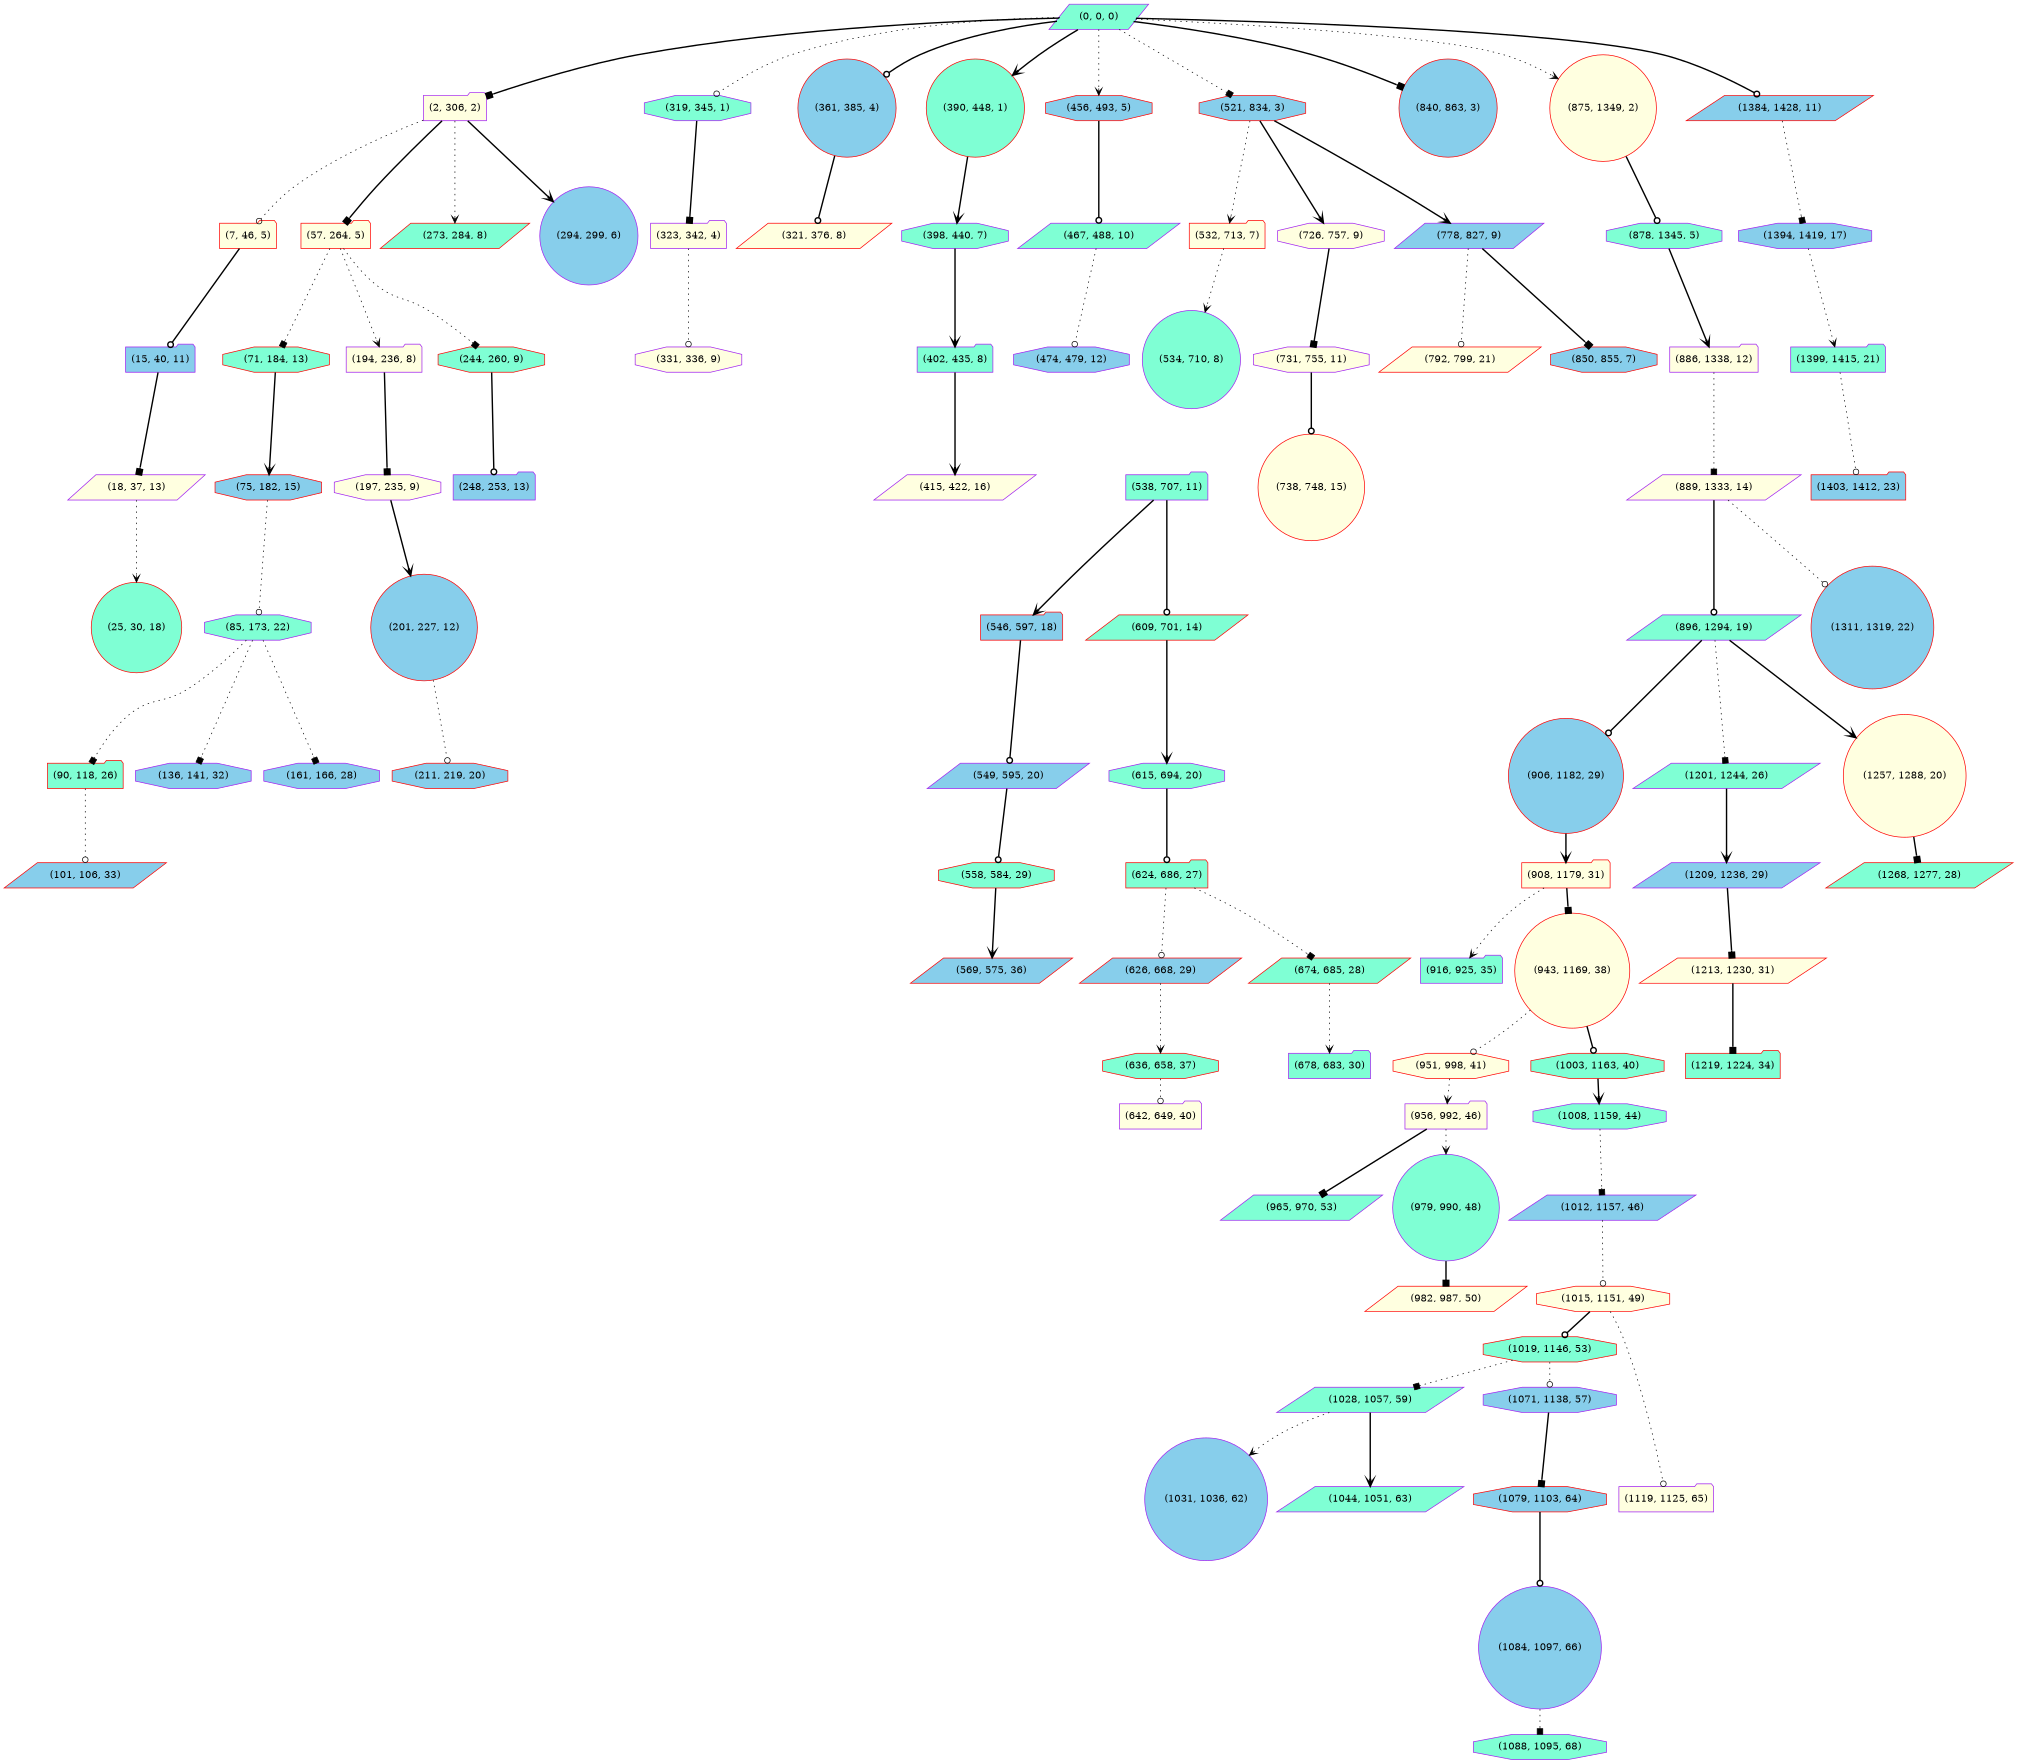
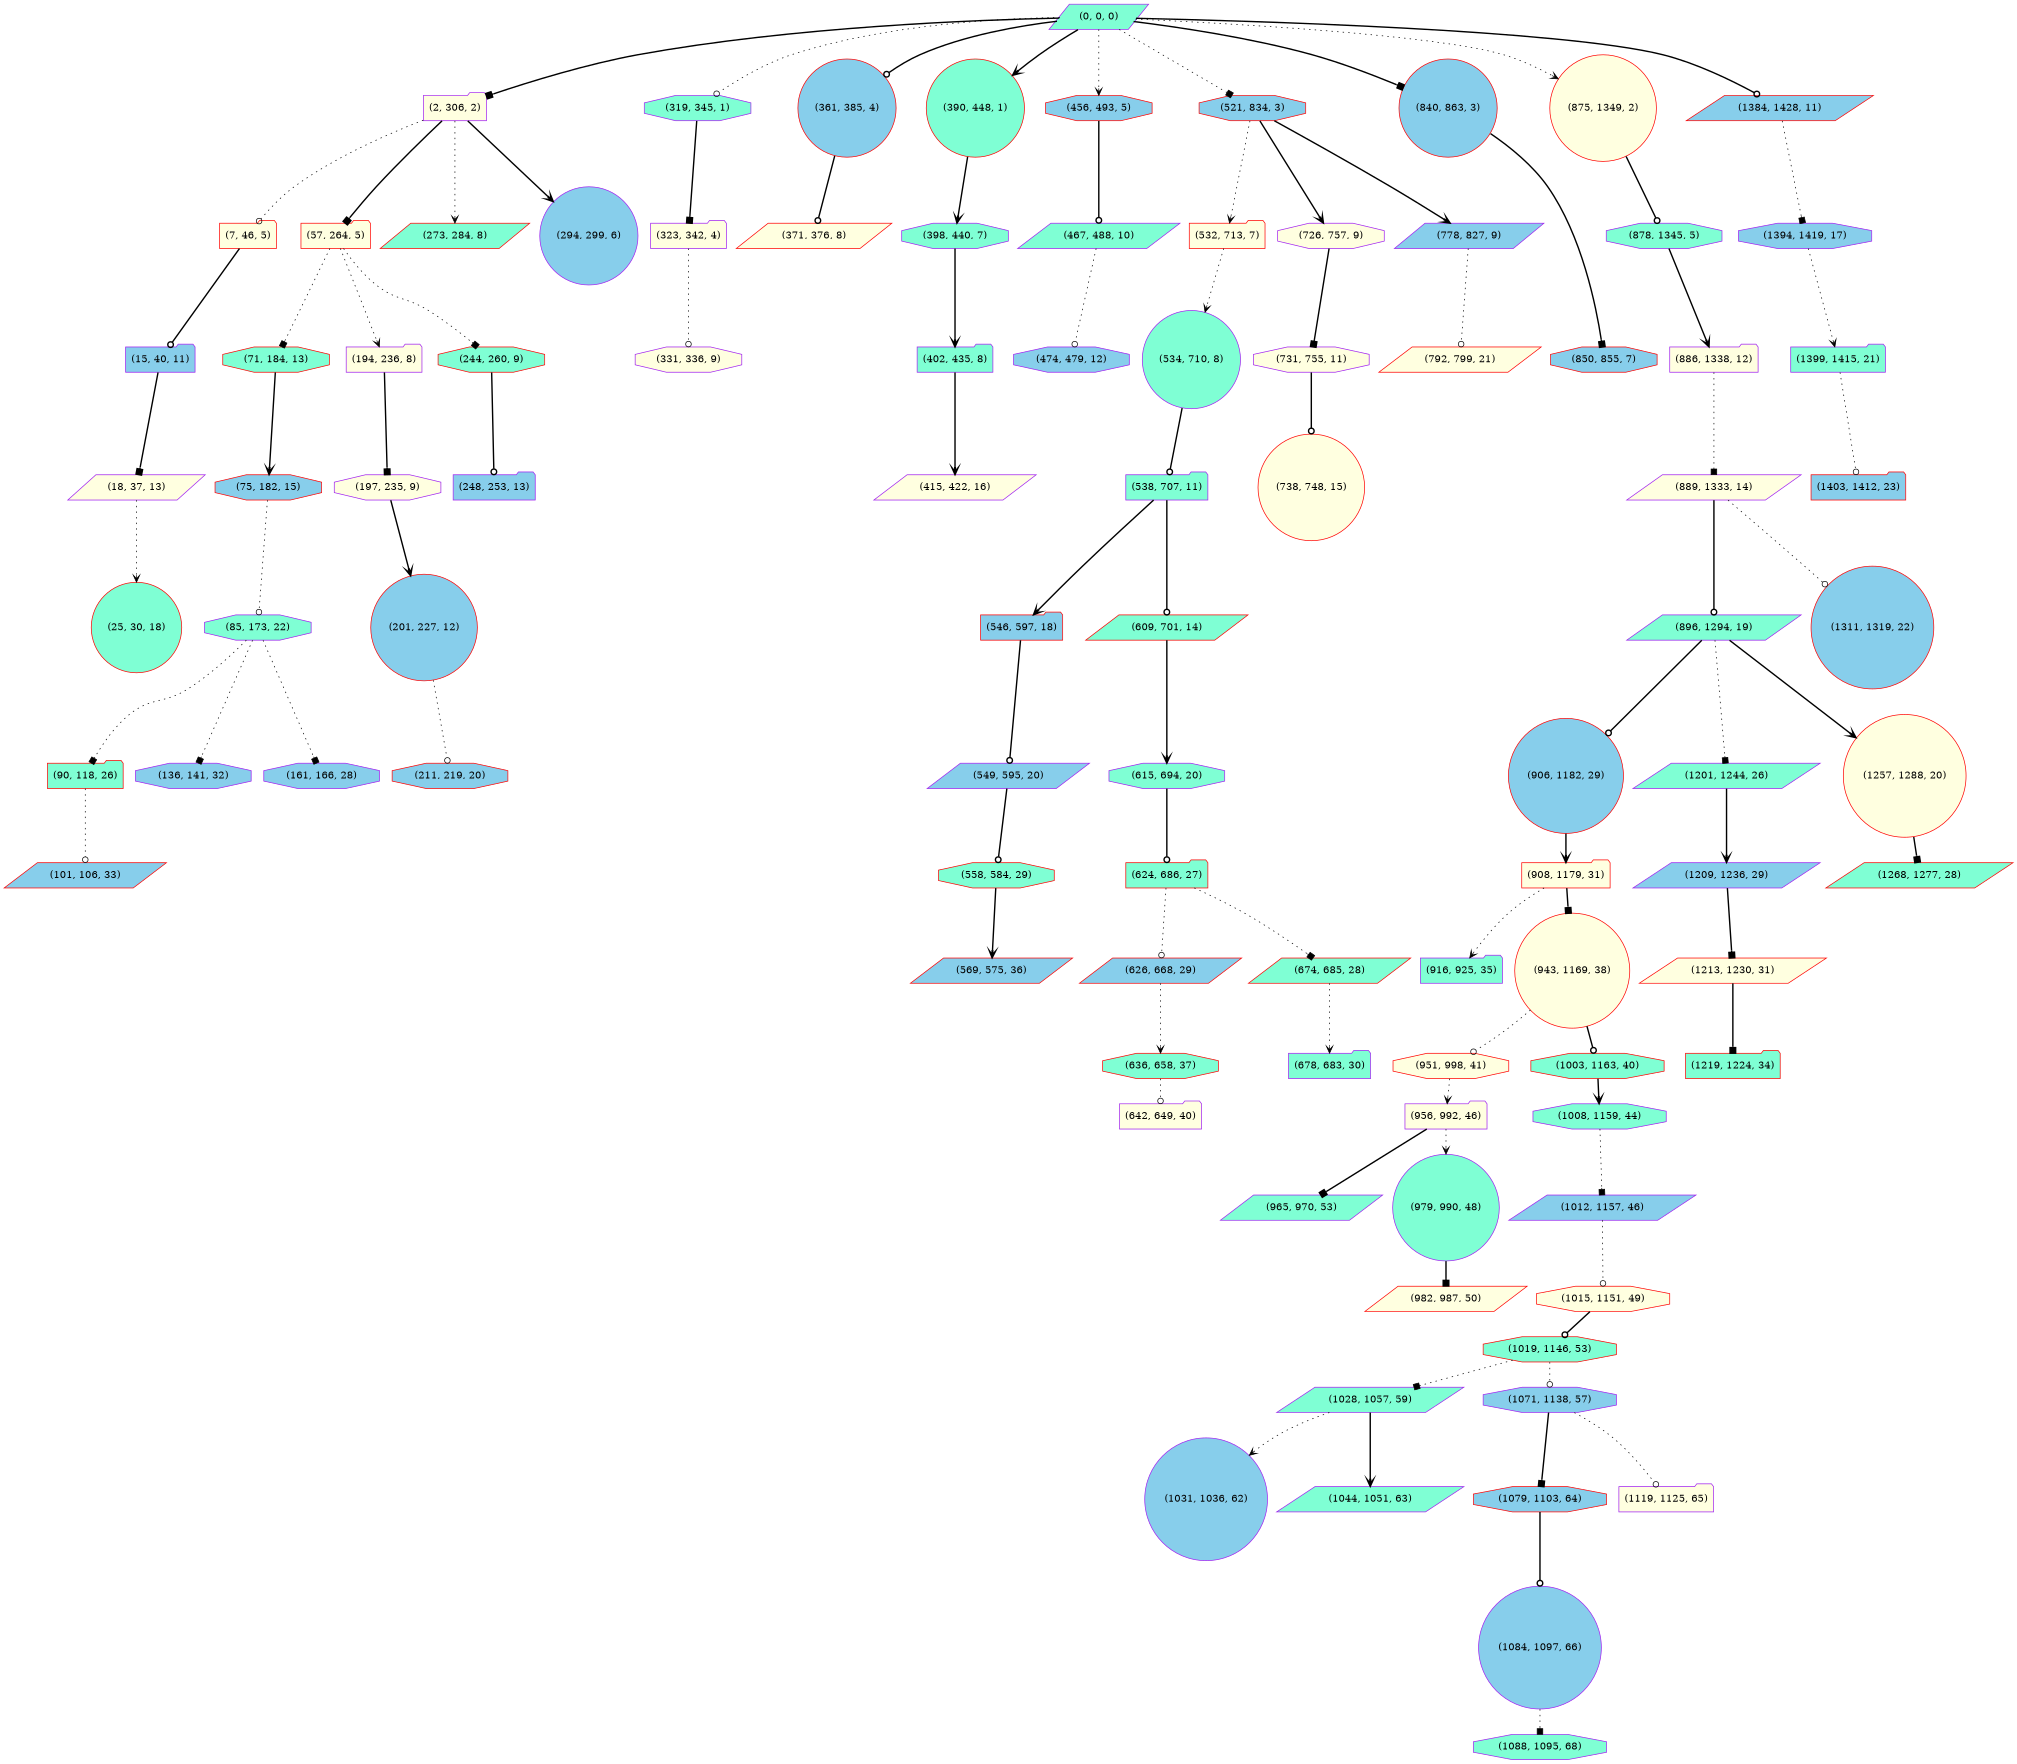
node "(321, 376, 8)": label "(321, 376, 8)" -> "(371, 376, 8)"
edge "(778, 827, 9)" -> "(850, 855, 7)": now "(840, 863, 3)" -> "(850, 855, 7)"
edge "(534, 710, 8)" -> "(538, 707, 11)": added
edge "(1015, 1151, 49)" -> "(1119, 1125, 65)": now "(1071, 1138, 57)" -> "(1119, 1125, 65)"
